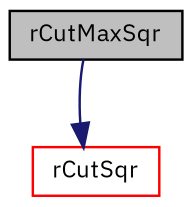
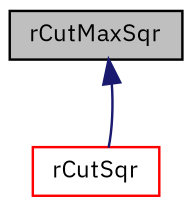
edge "rCutMaxSqr" -> "rCutSqr": reversed
